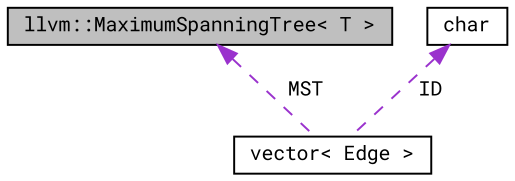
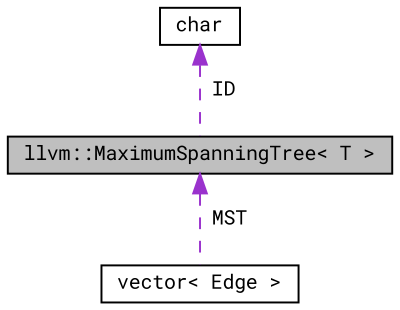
edge "vector< Edge >" -> "char": now "llvm::MaximumSpanningTree< T >" -> "char"
